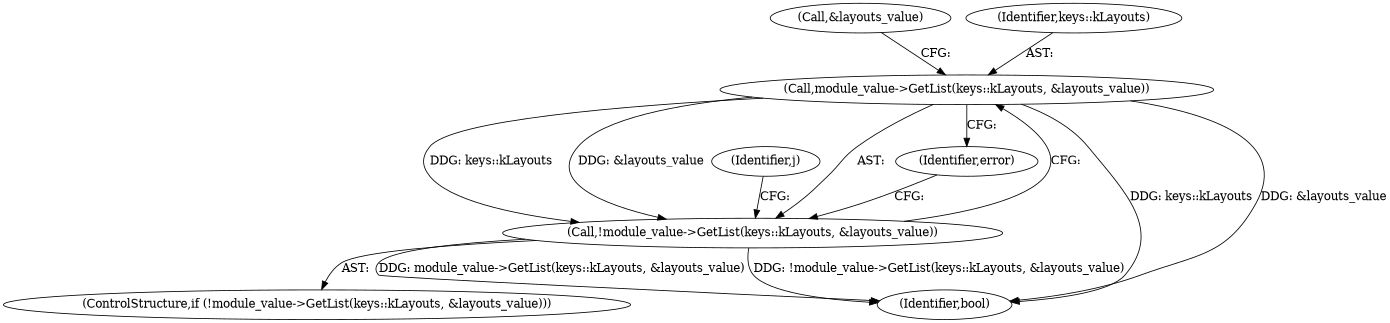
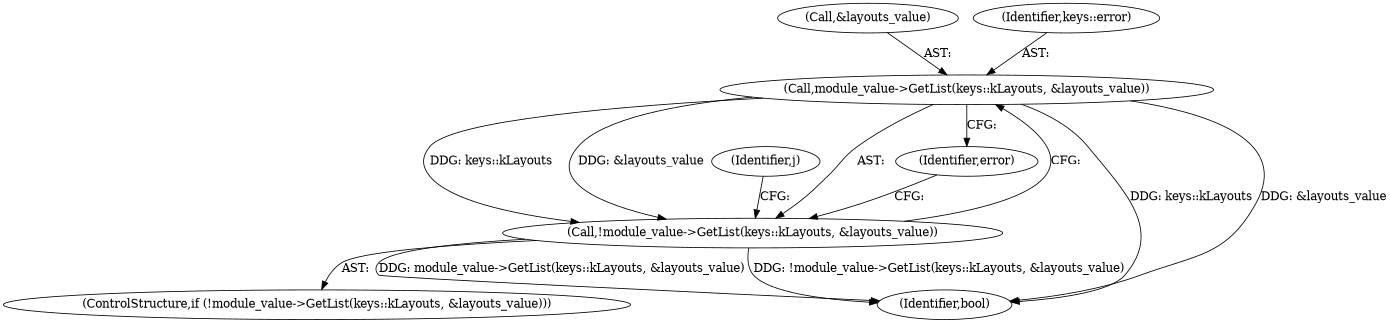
node "(Identifier,keys::kLayouts)": label "(Identifier,keys::kLayouts)" -> "(Identifier,keys::error)"
edge "(Call,&layouts_value)" -> "(Call,module_value->GetList(keys::kLayouts, &layouts_value))": label "CFG: " -> "AST: "
